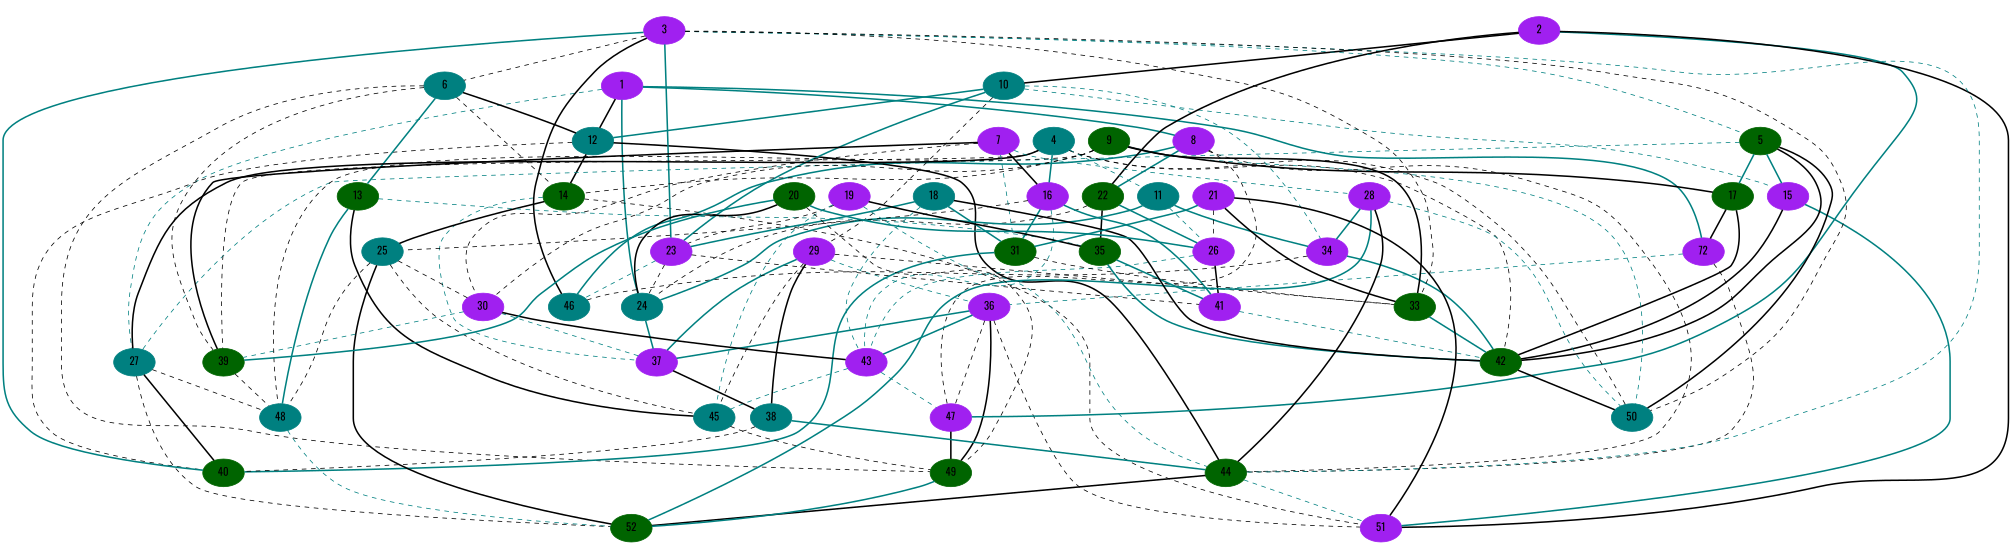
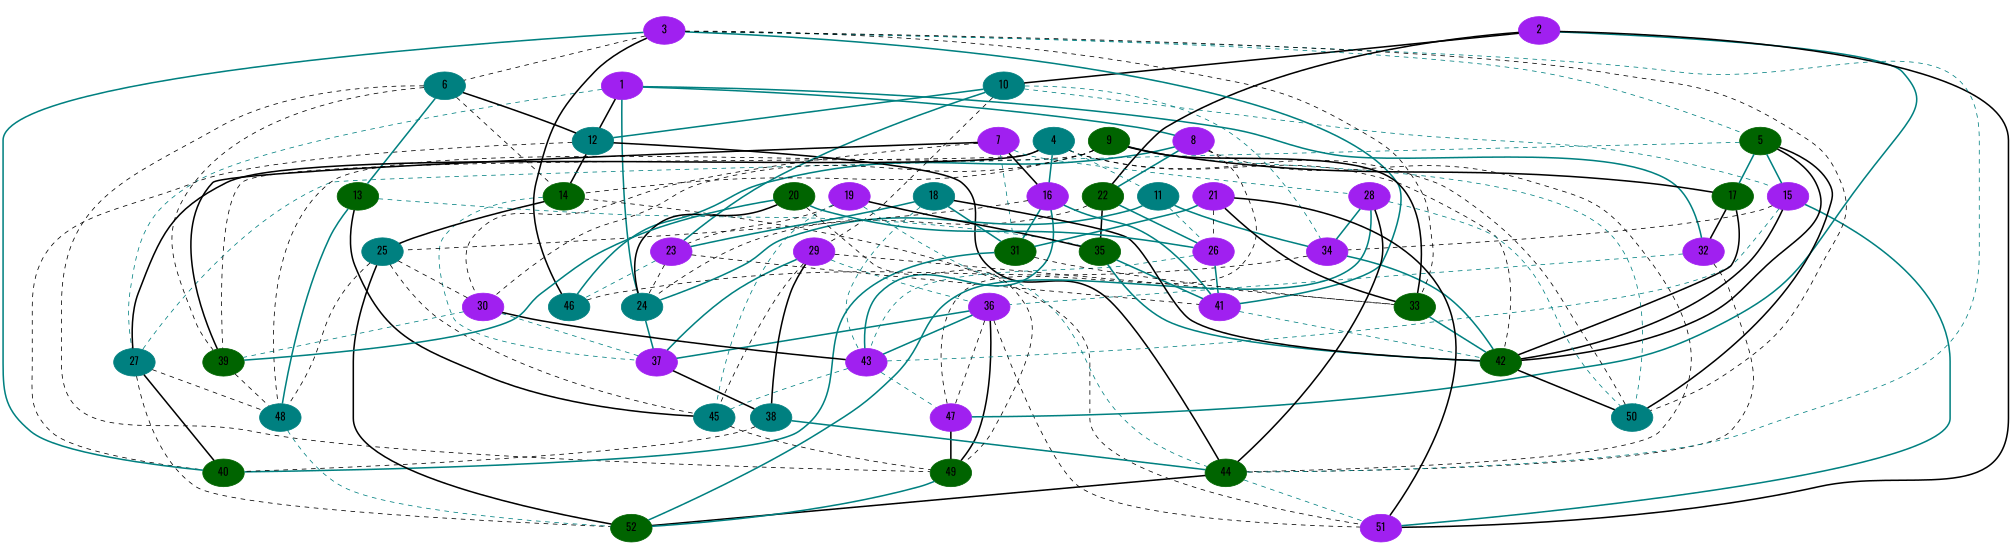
edge "3" -- "23": now "3" -- "41"
edge "15" -- "34": added
node "72": label "72" -> "32"
edge "26" -- "41": color black -> teal
edge "16" -- "43": style dashed -> bold
edge "15" -- "43": added
